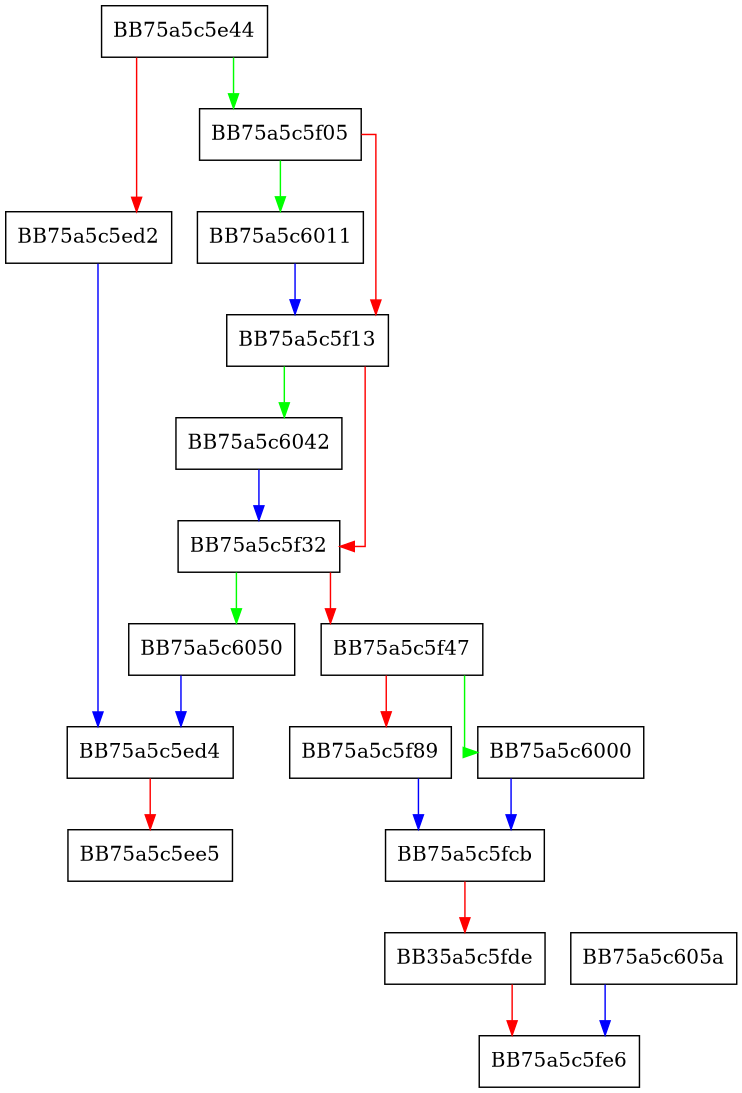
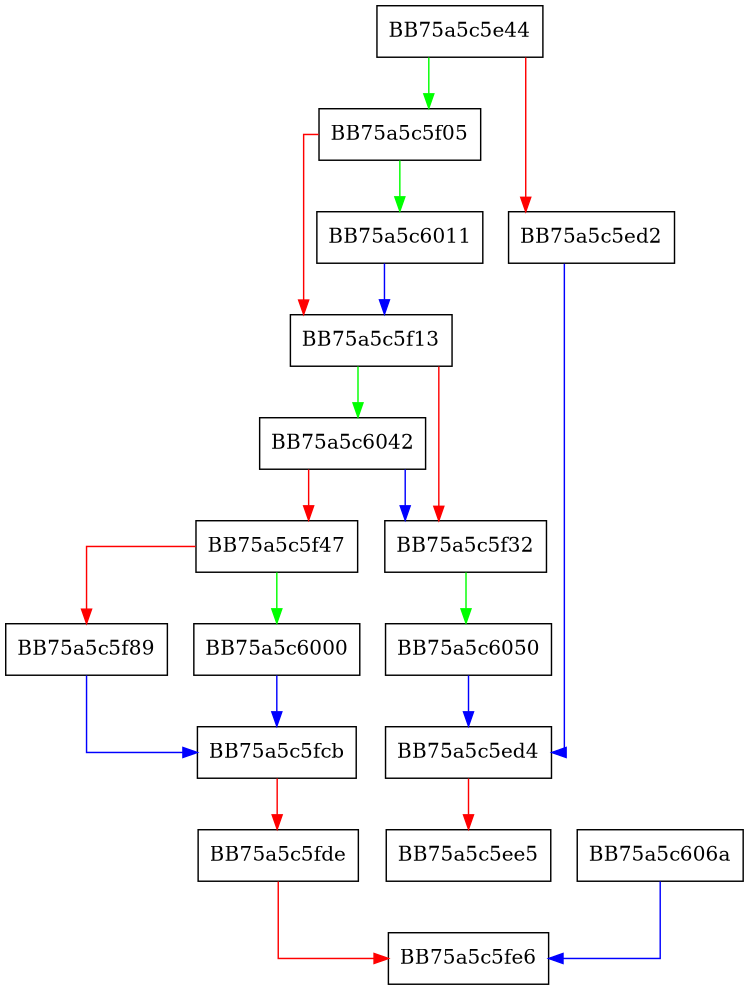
edge "BB75a5c5f32" -> "BB75a5c5f47": now "BB75a5c6042" -> "BB75a5c5f47"
node "BB35a5c5fde": label "BB35a5c5fde" -> "BB75a5c5fde"
node "BB75a5c605a": label "BB75a5c605a" -> "BB75a5c606a"
